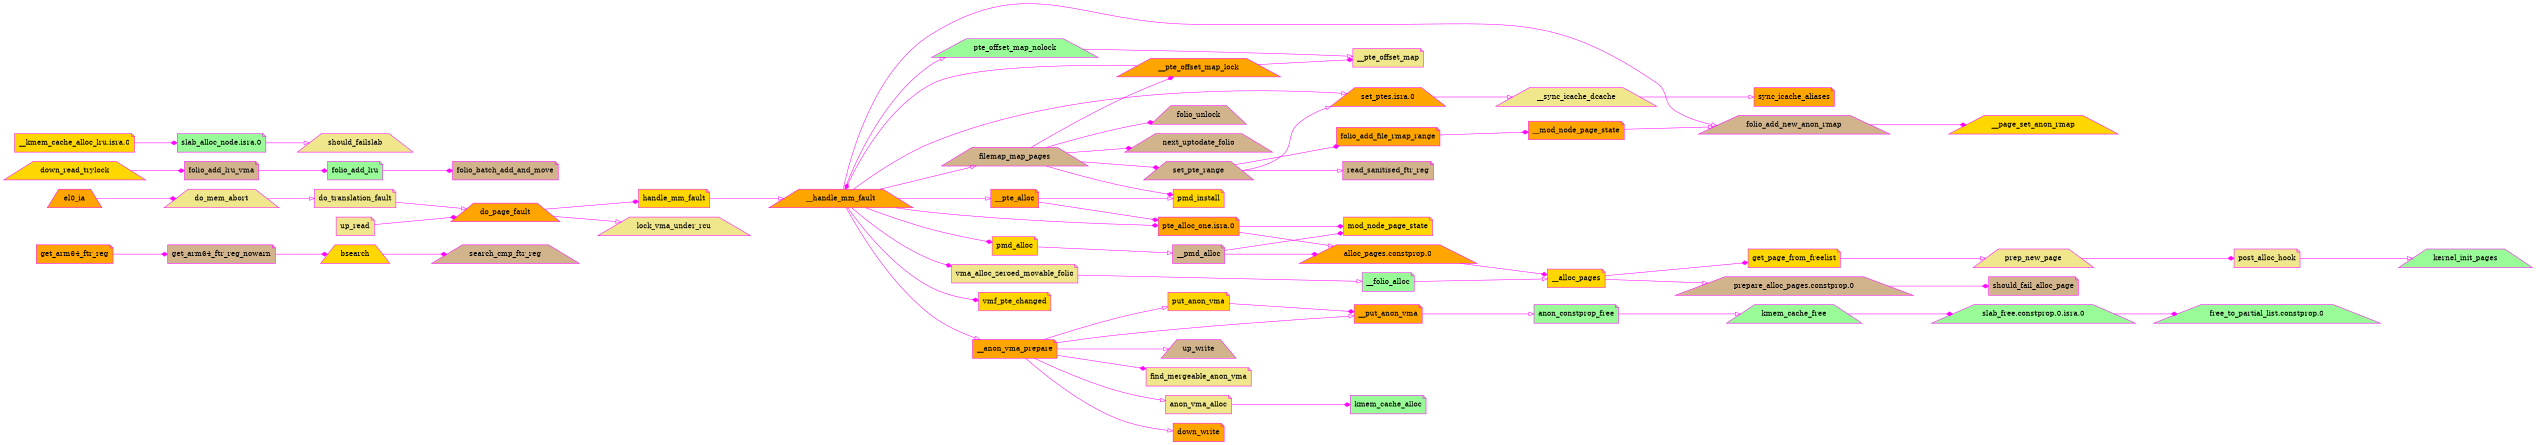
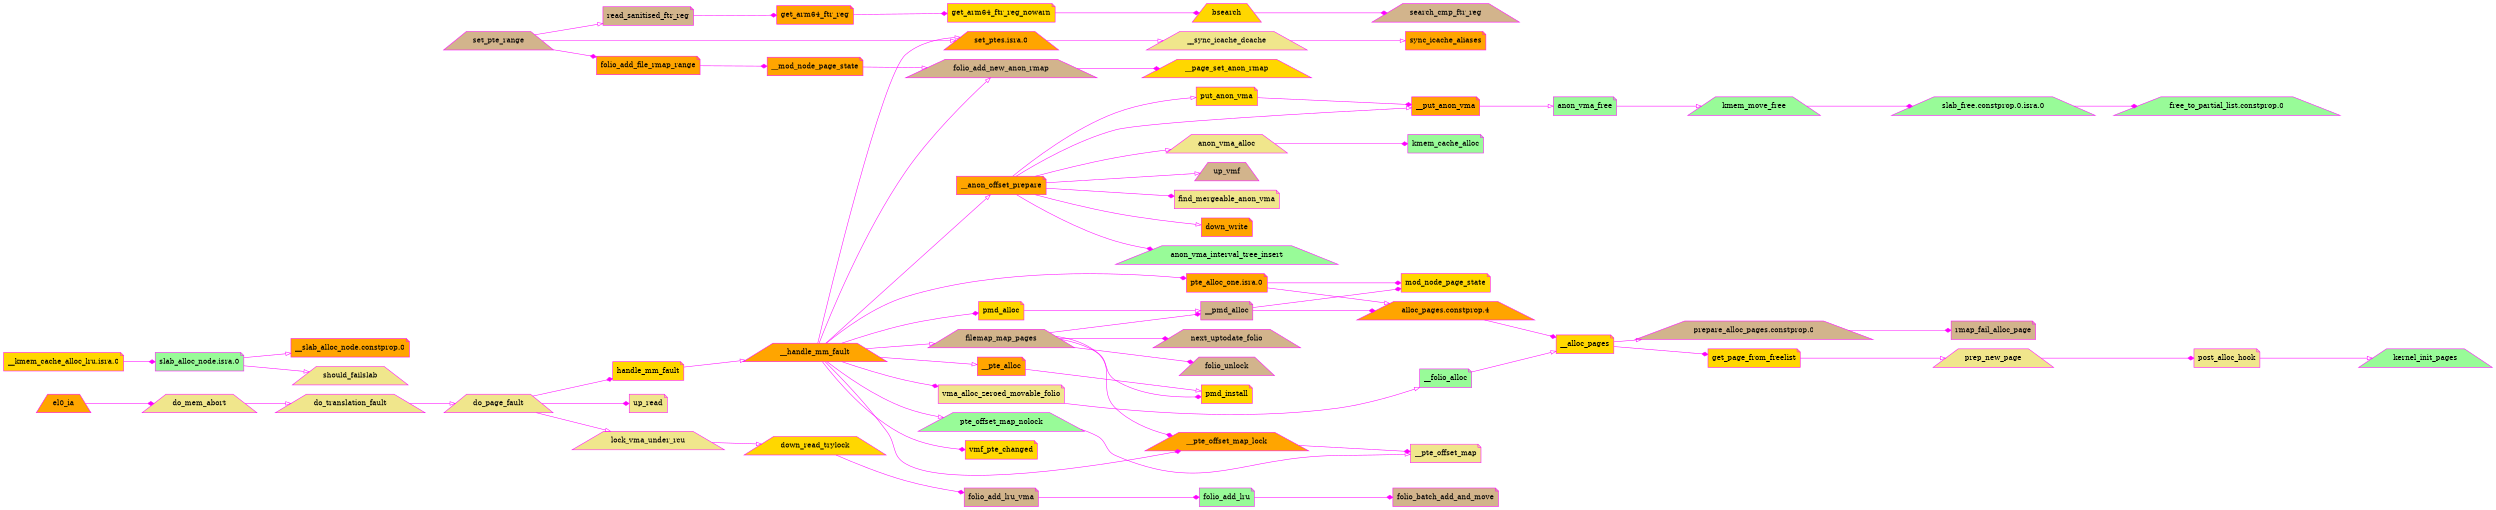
edge "read_sanitised_ftr_reg" -> "get_arm64_ftr_reg": added
edge "__pte_offset_map_lock" -> "__handle_mm_fault": reversed
edge "filemap_map_pages" -> "set_pte_range": now "filemap_map_pages" -> "__pmd_alloc"
node "do_translation_fault": shape note -> trapezium
edge "__pte_alloc" -> "pte_alloc_one.isra.0": removed
node "do_page_fault": fillcolor orange -> khaki
edge "up_read" -> "do_page_fault": reversed
node "get_arm64_ftr_reg_nowarn": fillcolor tan -> gold
node "alloc_pages.constprop.0": label "alloc_pages.constprop.0" -> "alloc_pages.constprop.4"
node "anon_vma_interval_tree_insert": added
node "should_fail_alloc_page": label "should_fail_alloc_page" -> "rmap_fail_alloc_page"
node "anon_constprop_free": label "anon_constprop_free" -> "anon_vma_free"
node "kmem_cache_free": label "kmem_cache_free" -> "kmem_move_free"
node "__slab_alloc_node.constprop.0": added
node "__anon_vma_prepare": label "__anon_vma_prepare" -> "__anon_offset_prepare"
node "up_write": label "up_write" -> "up_vmf"
node "anon_vma_alloc": shape note -> trapezium
edge "lock_vma_under_rcu" -> "down_read_trylock": added
